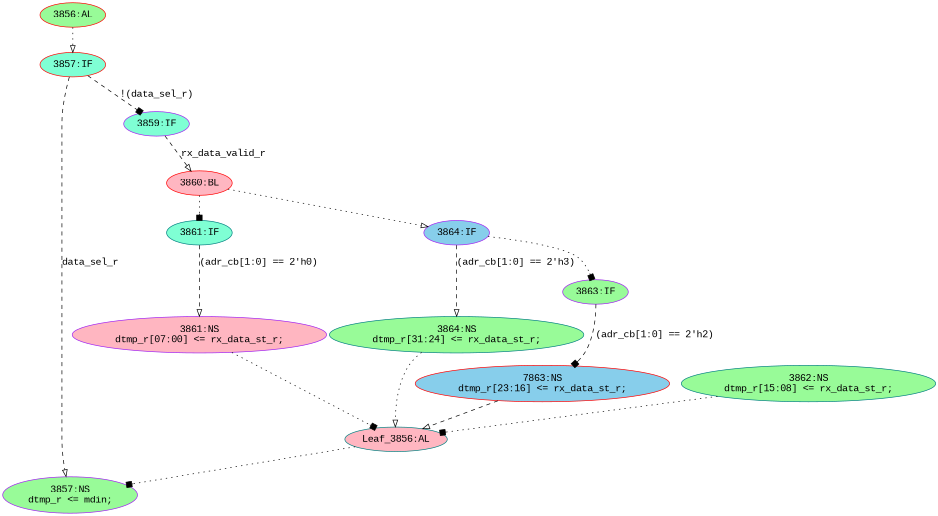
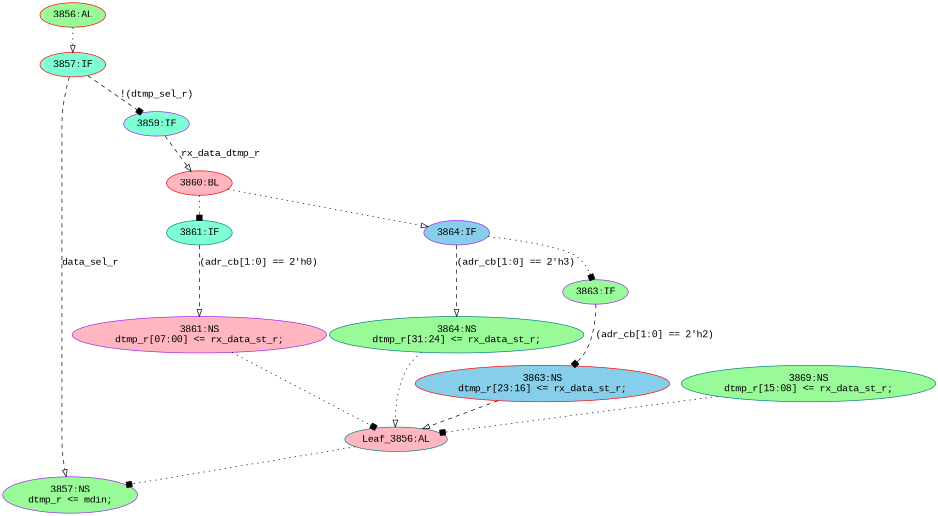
edge "3857:IF" -> "3859:IF": label "!(data_sel_r)" -> "!(dtmp_sel_r)"
edge "3859:IF" -> "3860:BL": label "rx_data_valid_r" -> "rx_data_dtmp_r"
node "7863:NS dtmp_r[23:16] <= rx_data_st_r;": label "7863:NS dtmp_r[23:16] <= rx_data_st_r;" -> "3863:NS dtmp_r[23:16] <= rx_data_st_r;"
node "3862:NS dtmp_r[15:08] <= rx_data_st_r;": label "3862:NS dtmp_r[15:08] <= rx_data_st_r;" -> "3869:NS dtmp_r[15:08] <= rx_data_st_r;"
